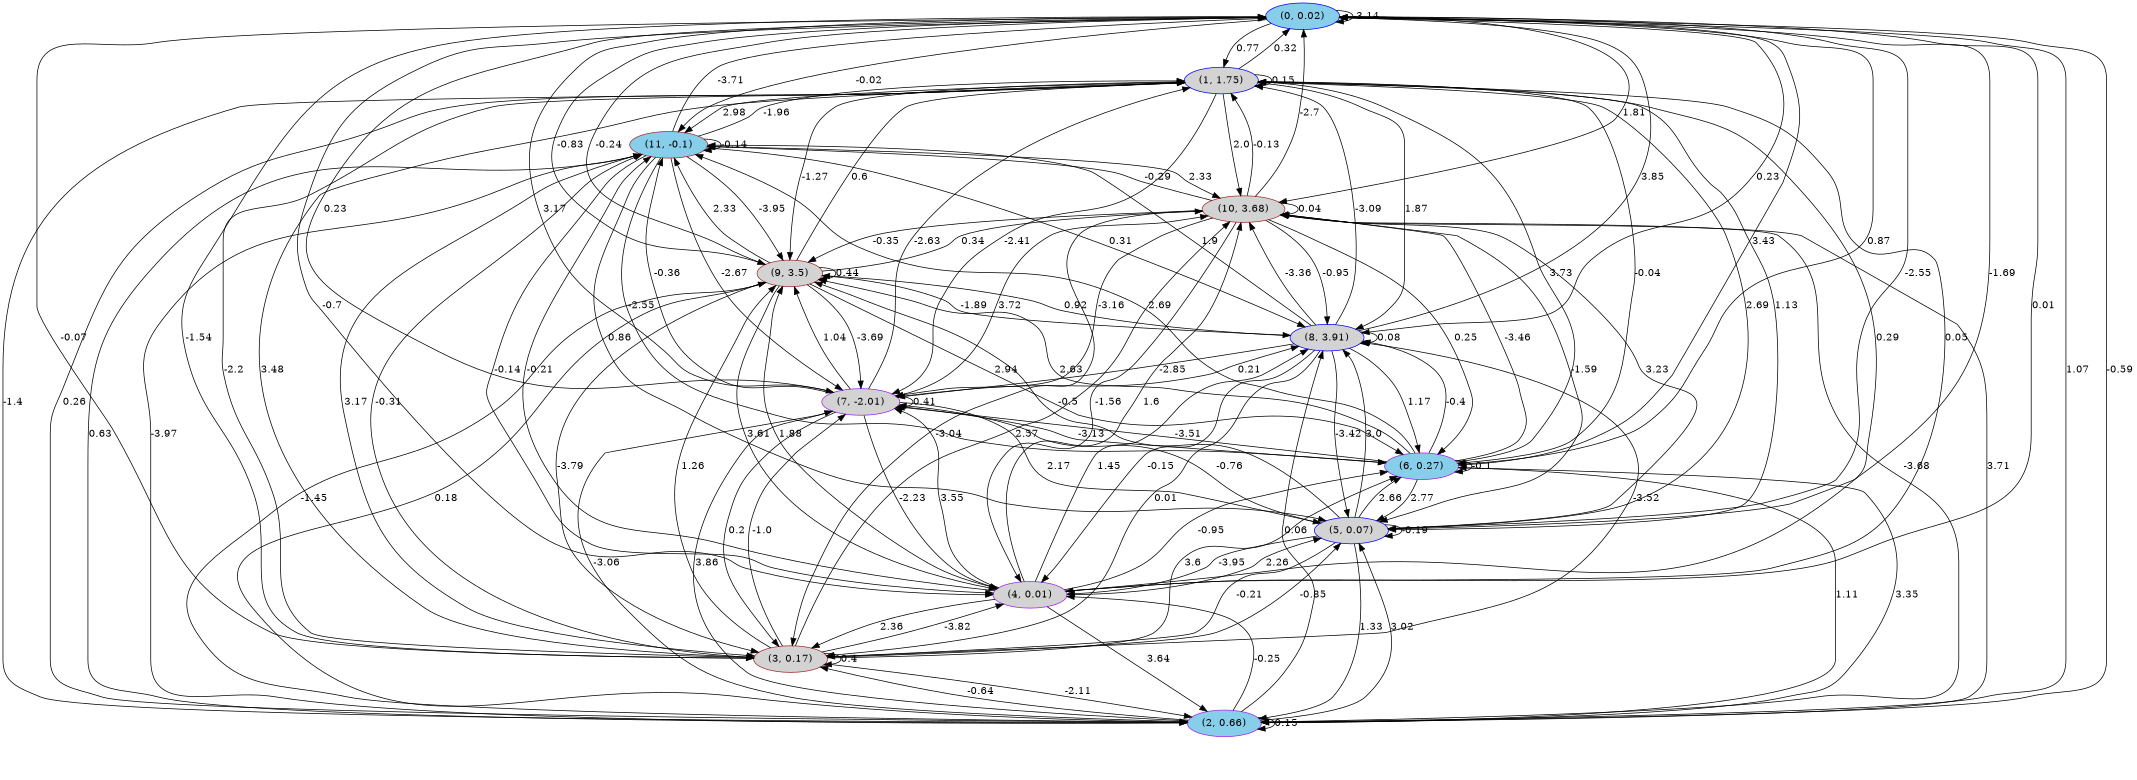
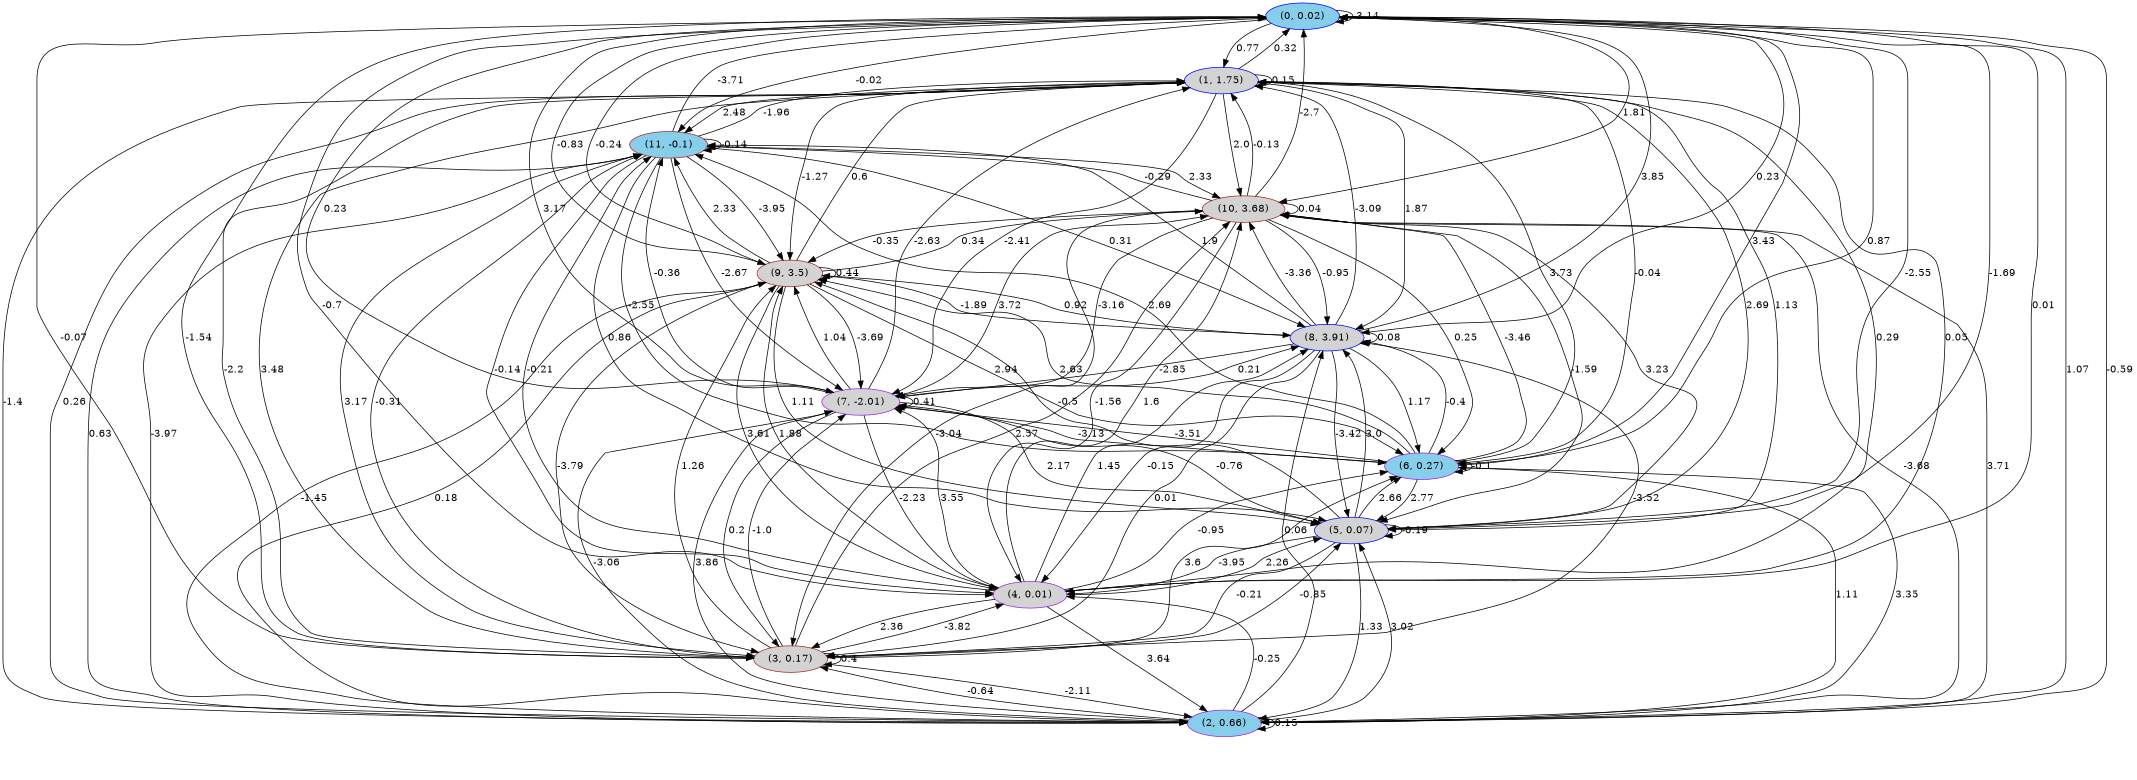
edge "(1, 1.75)" -> "(11, -0.1)": label "2.98" -> "2.48"
edge "(9, 3.5)" -> "(5, 0.07)": added, label "1.11"
